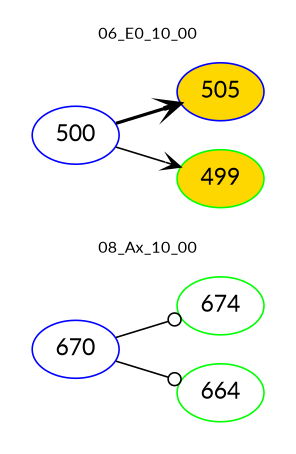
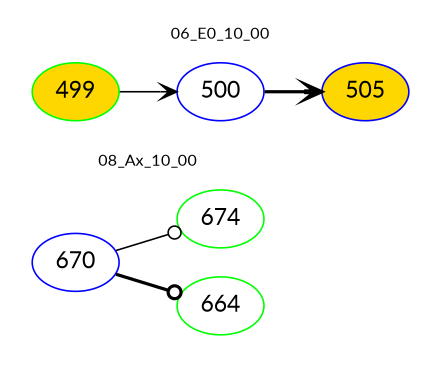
edge "500" -> "499": reversed
edge "670" -> "664": style solid -> bold
